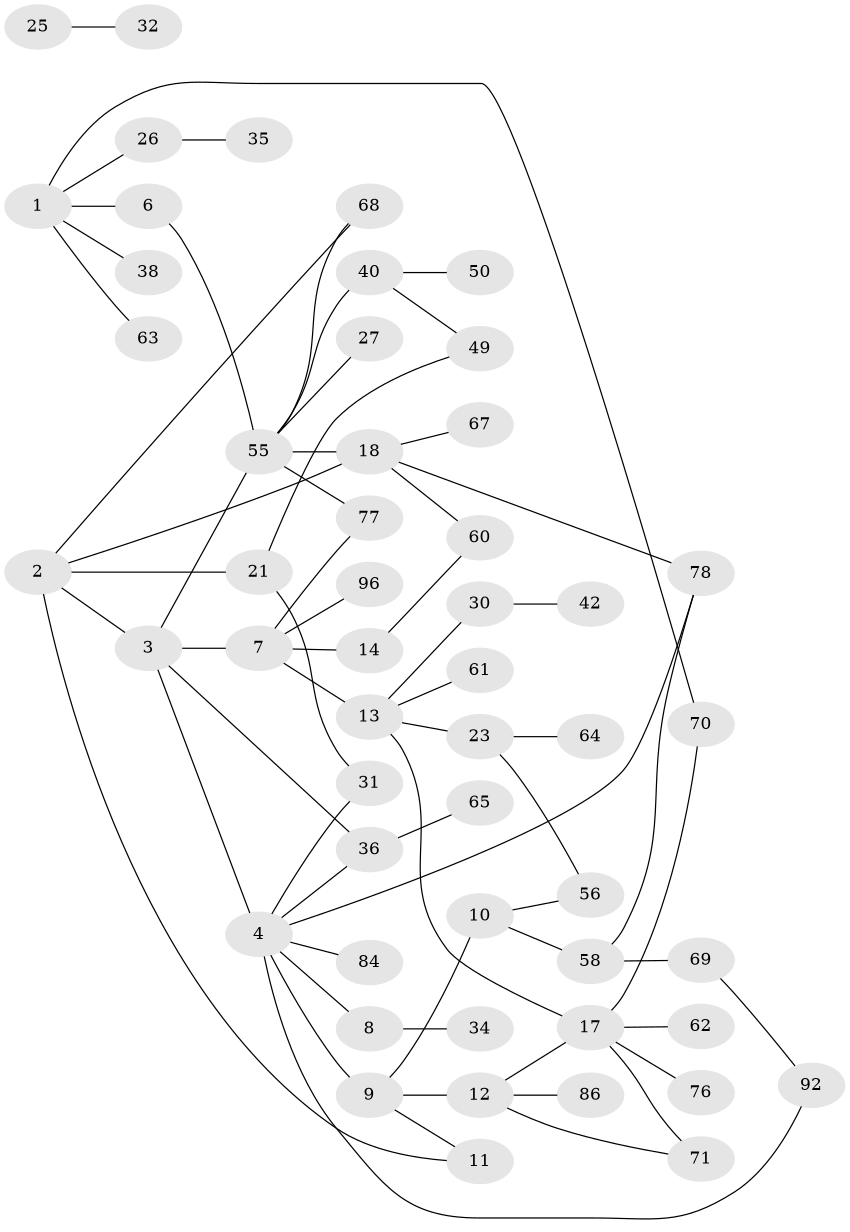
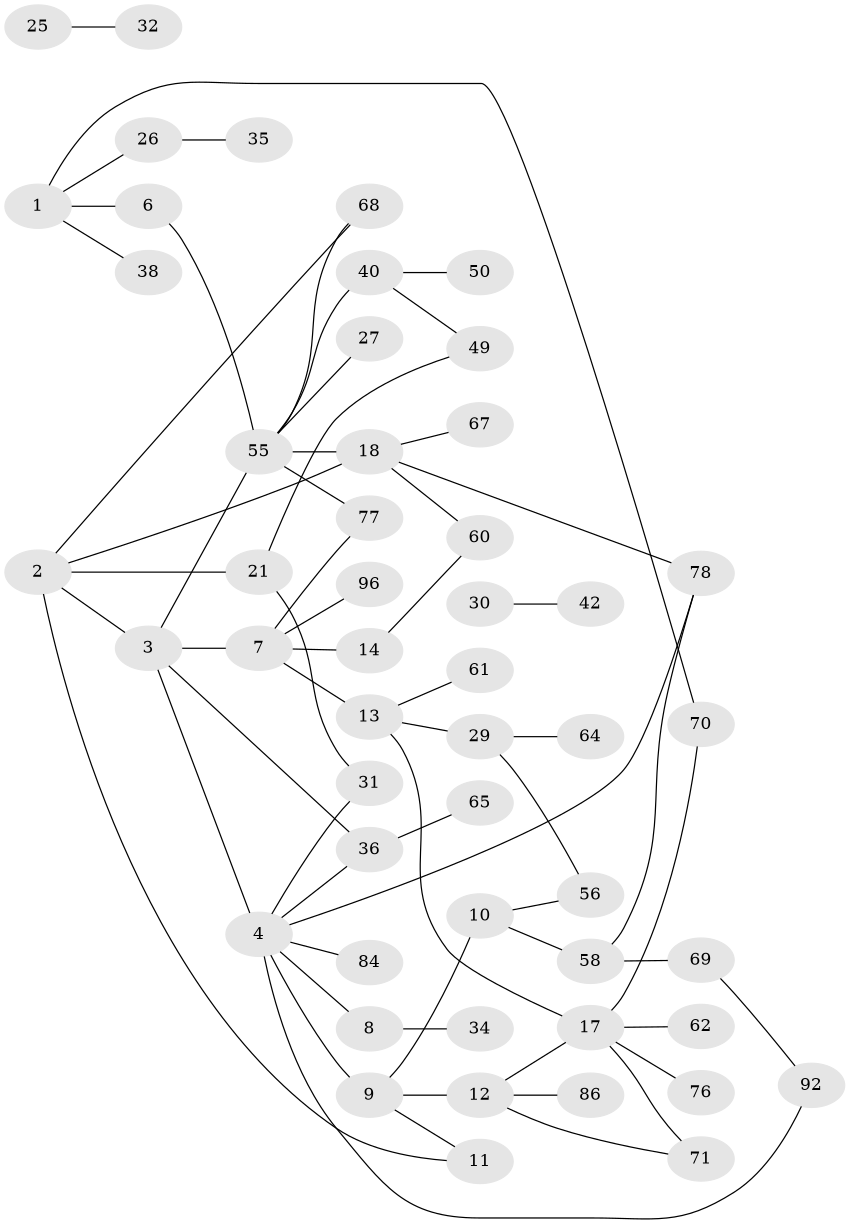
node "63": removed
edge "30" -- "13": removed
node "23": label "23" -> "29"
